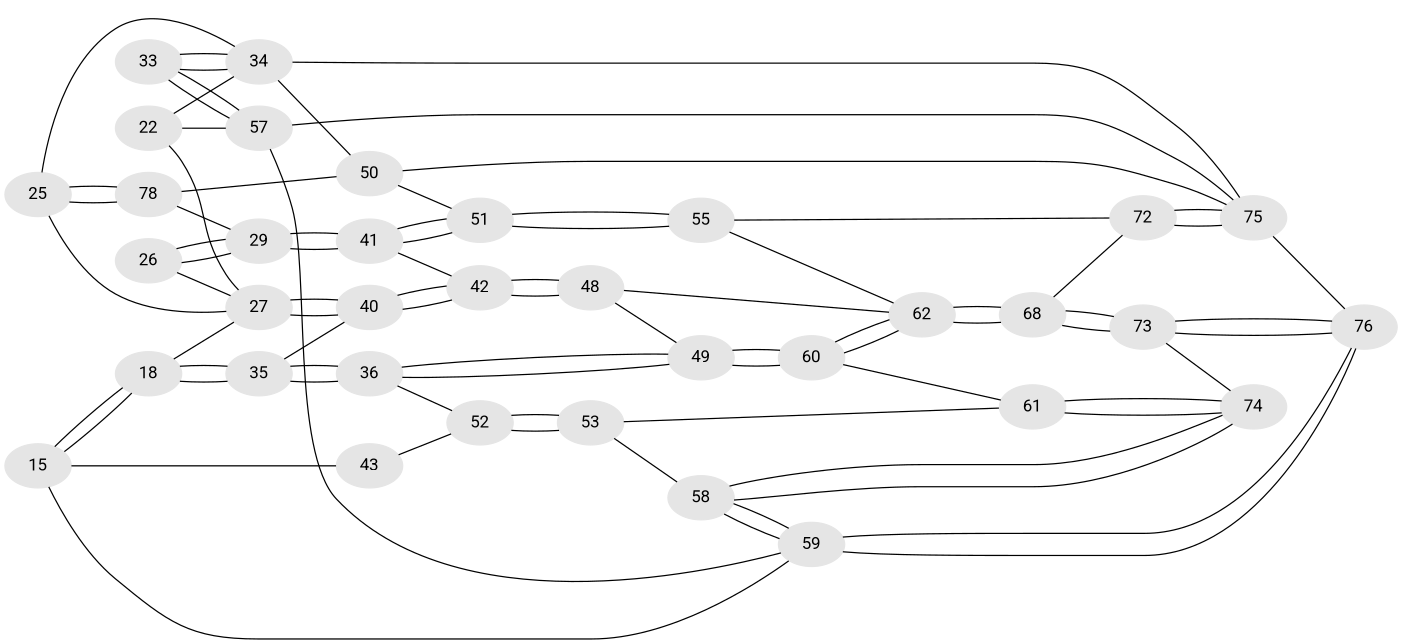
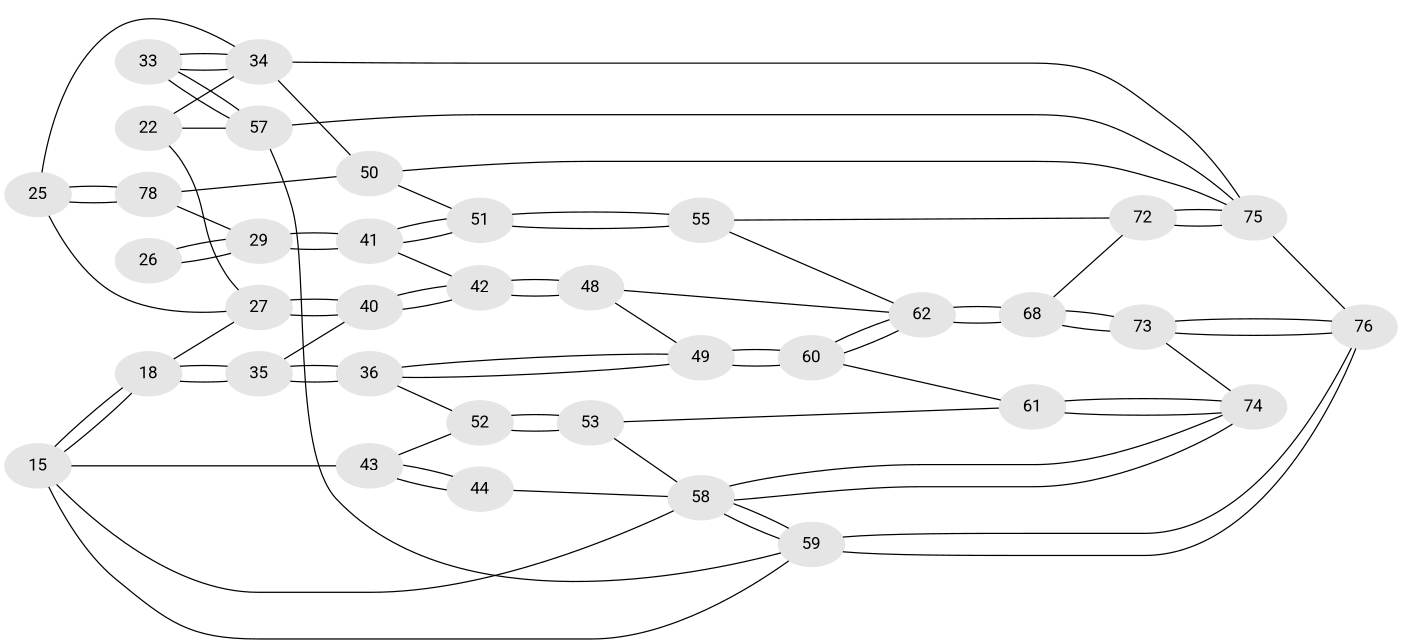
edge "26" -- "27": removed
node "44": added
edge "15" -- "58": added
